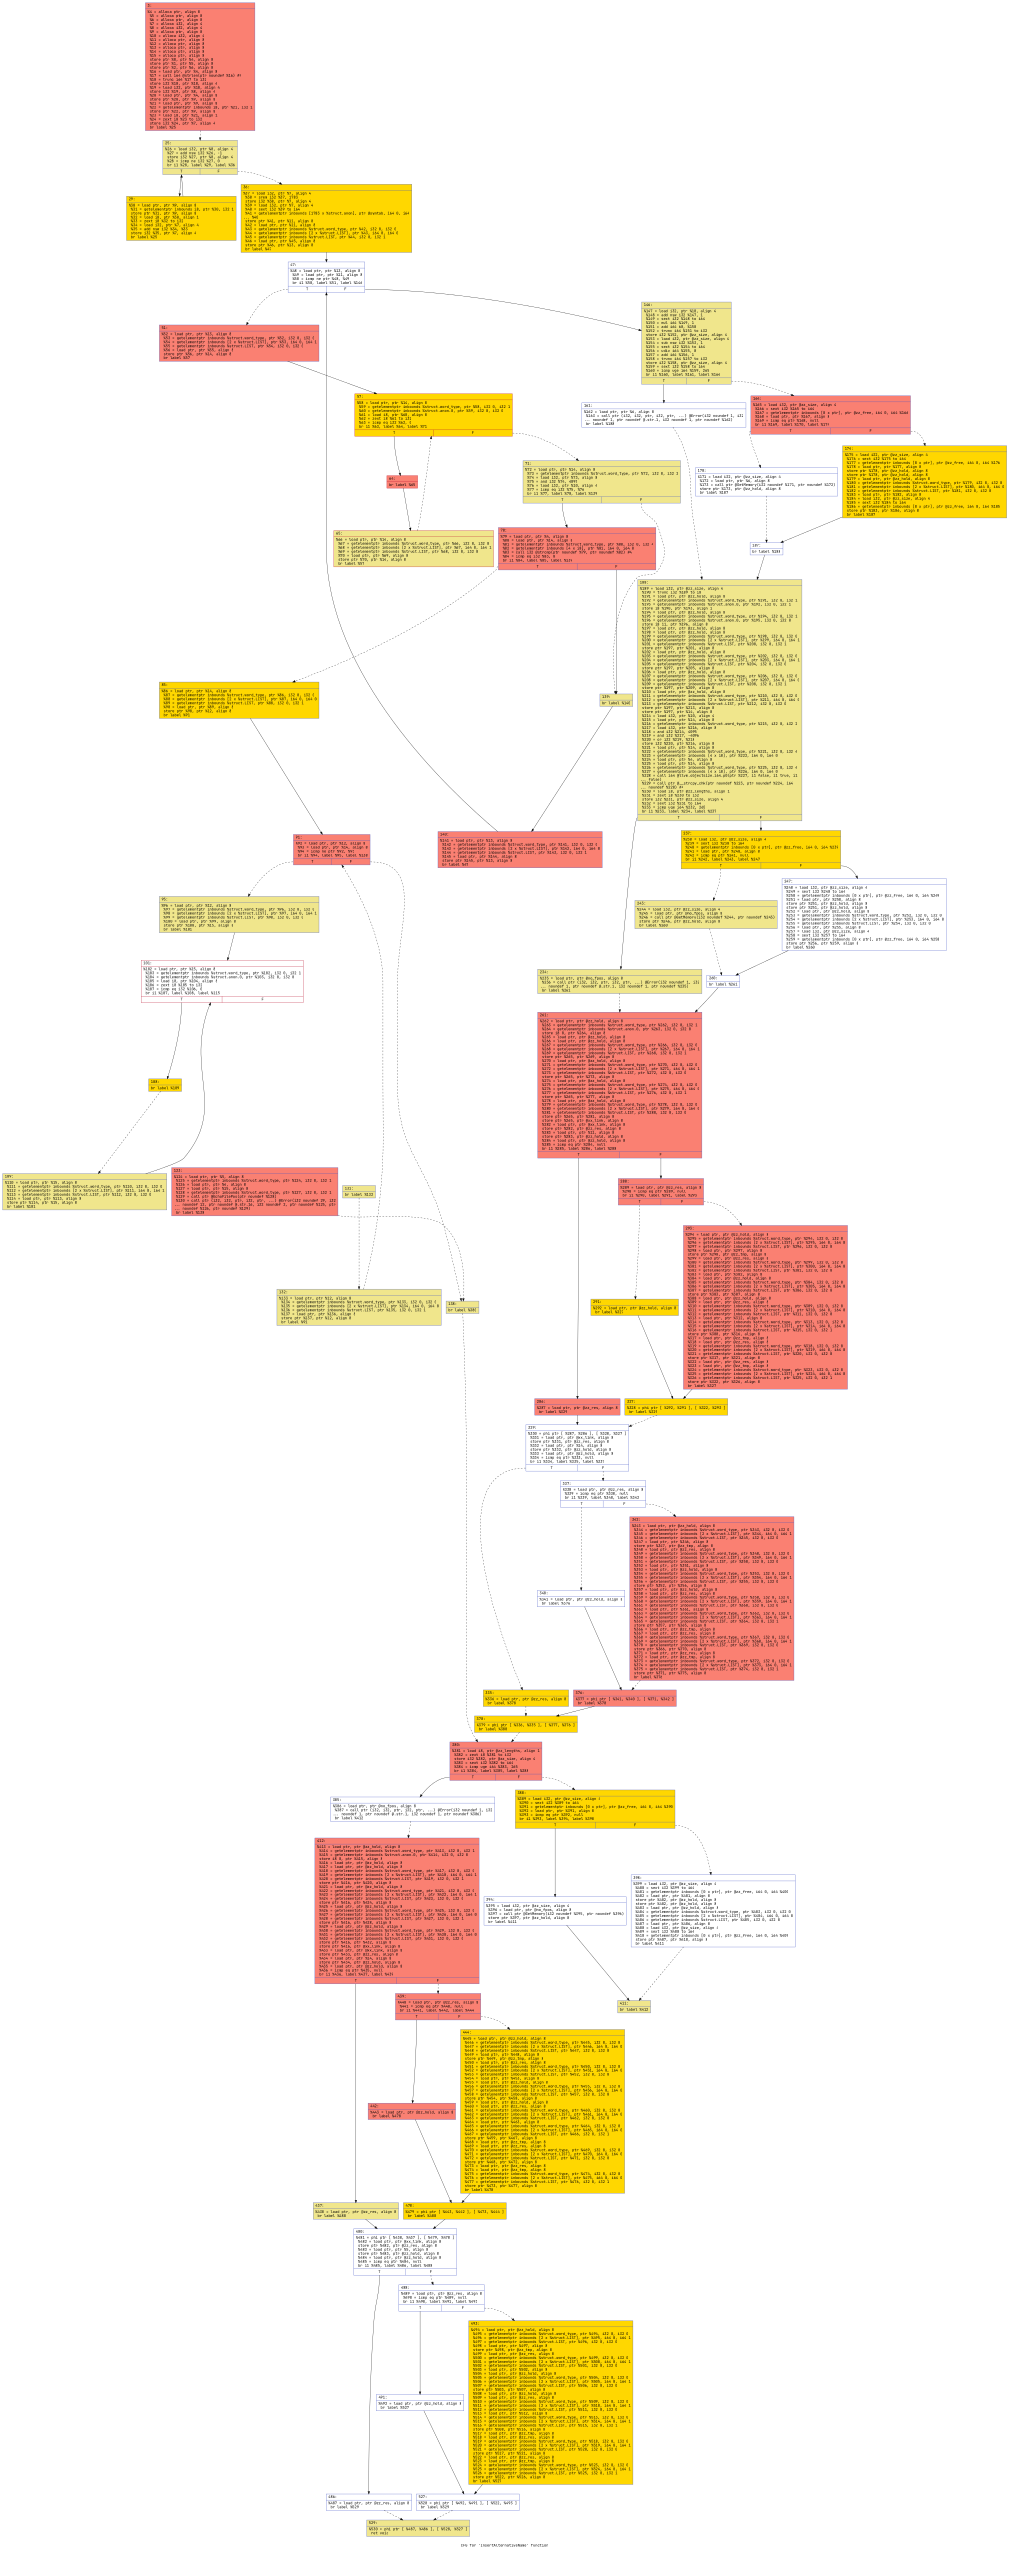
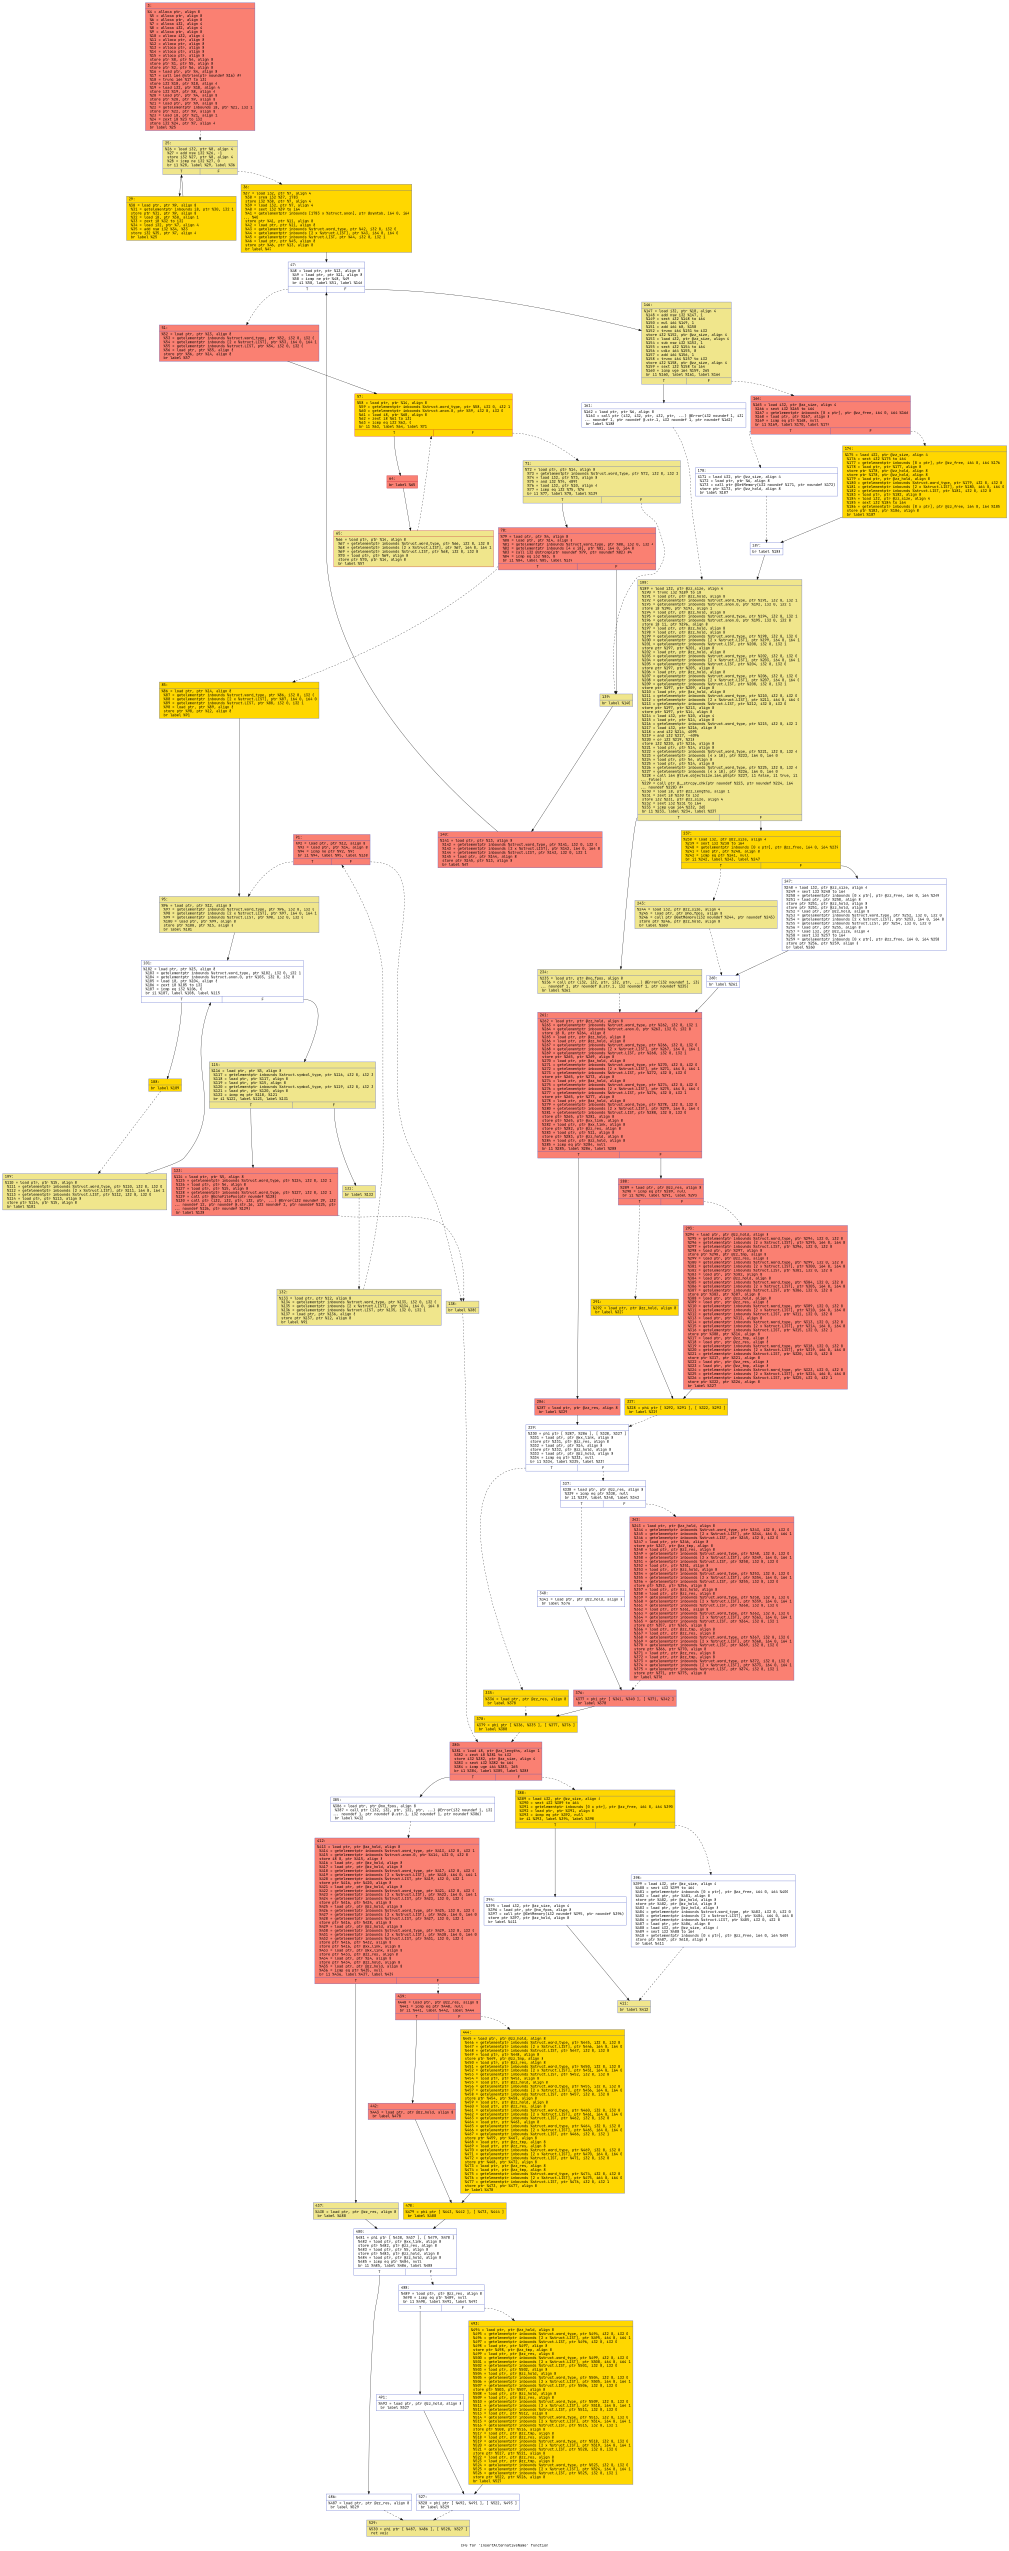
edge "85:" -> "91:": now "85:" -> "95:"
node "101:": color #b70d28ff -> #3d50c3ff
node "115:": added
